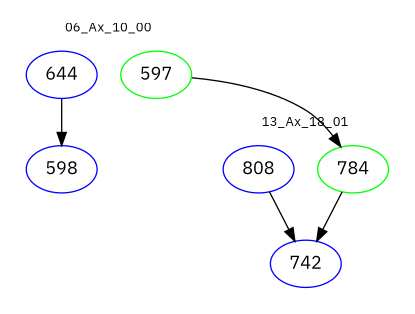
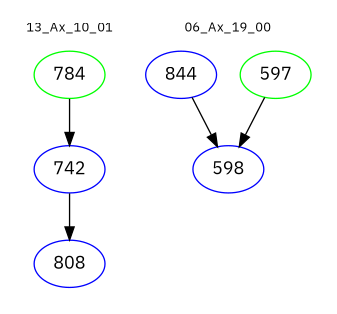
cluster "06_Ax_10_00": label "06_Ax_10_00" -> "06_Ax_19_00"
node "644": label "644" -> "844"
edge "597" -> "784": now "597" -> "598"
cluster "13_Ax_18_01": label "13_Ax_18_01" -> "13_Ax_10_01"
edge "808" -> "742": reversed
